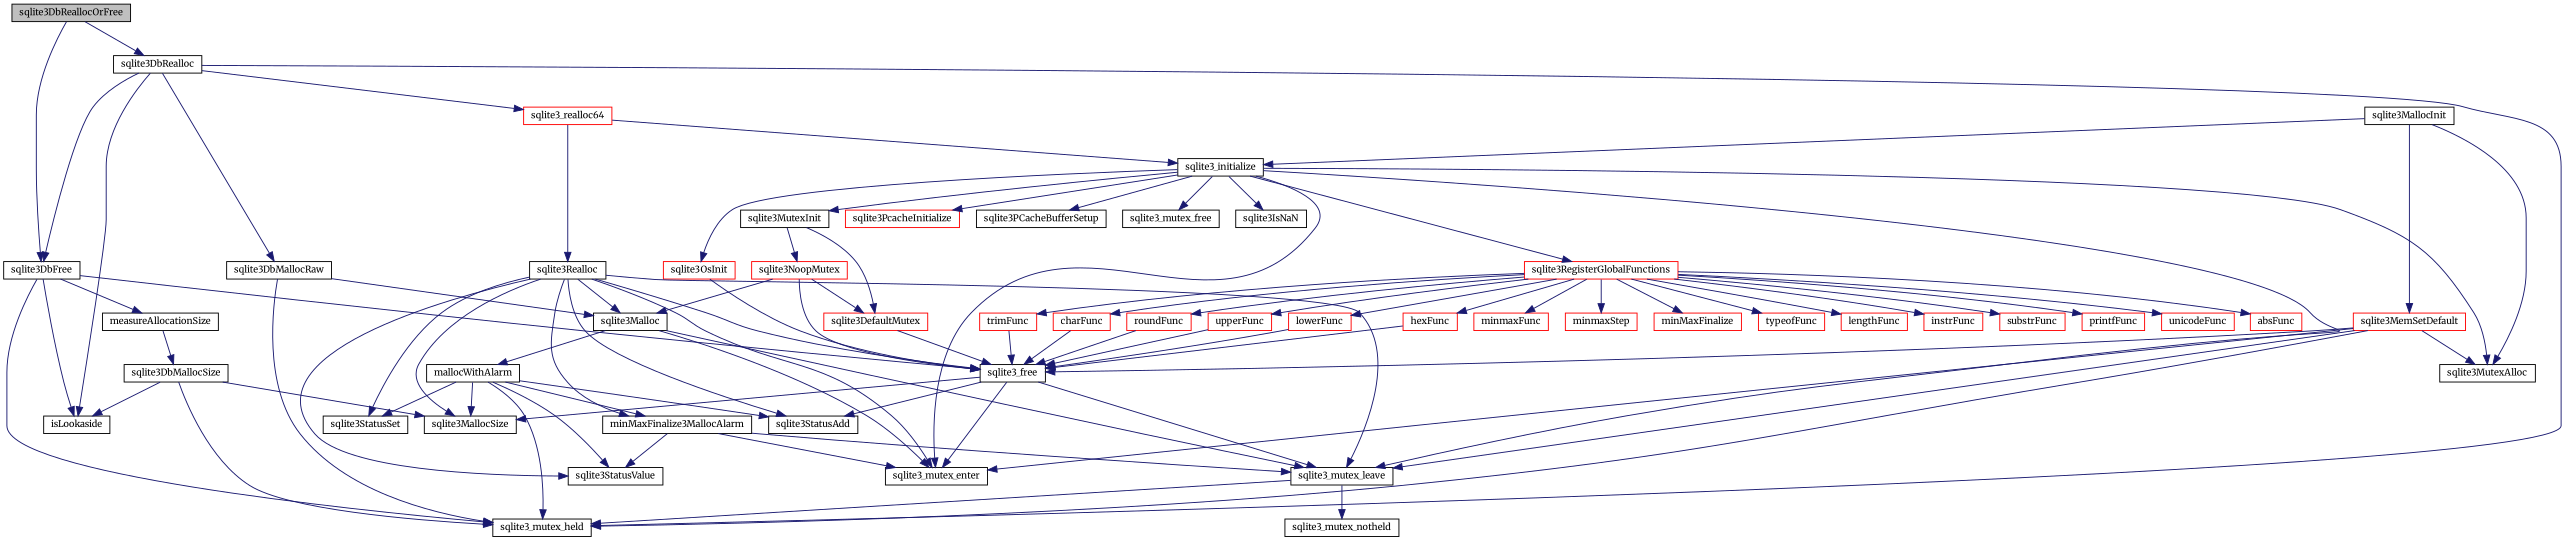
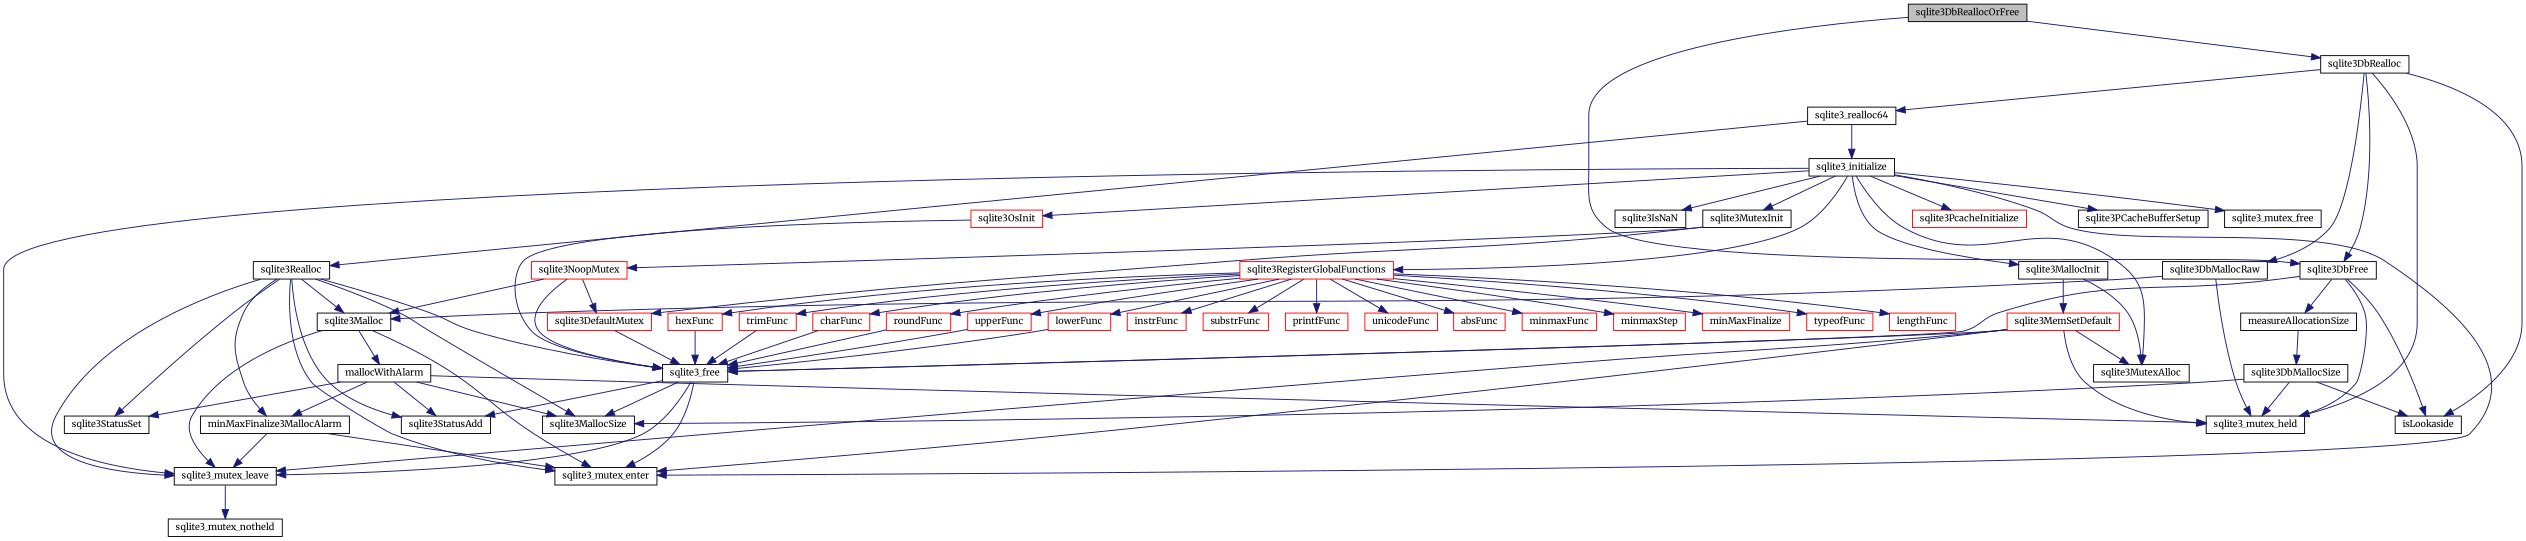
node "sqlite3_realloc64": color red -> black
edge "sqlite3MallocInit" -> "sqlite3_initialize": reversed
node "sqlite3StatusValue": removed
edge "sqlite3_mutex_leave" -> "sqlite3_mutex_held": removed
